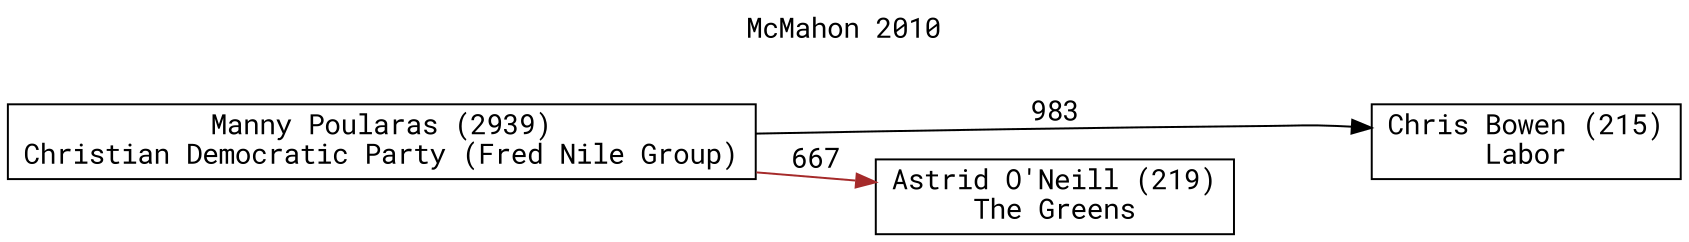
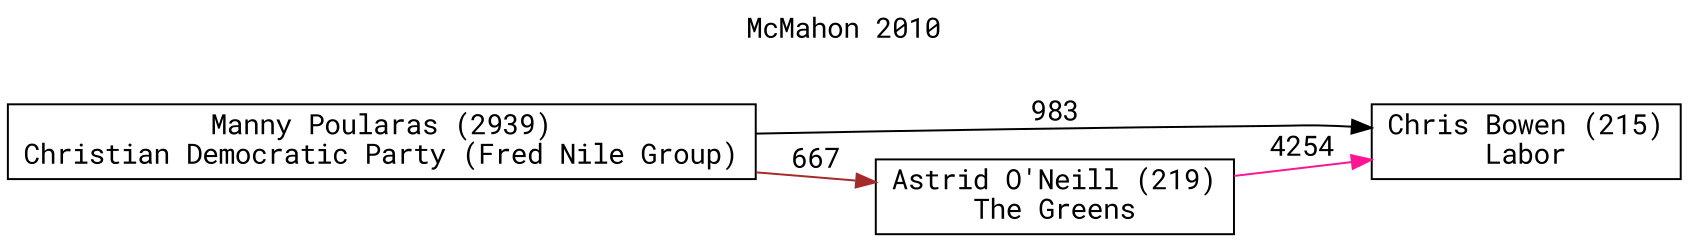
edge "Astrid O'Neill (219) The Greens" -> "Chris Bowen (215) Labor": added, label "4254"
